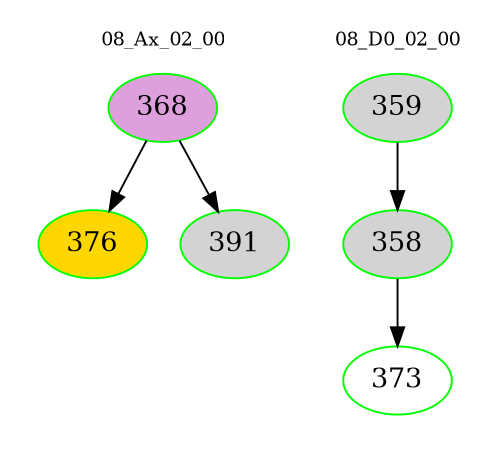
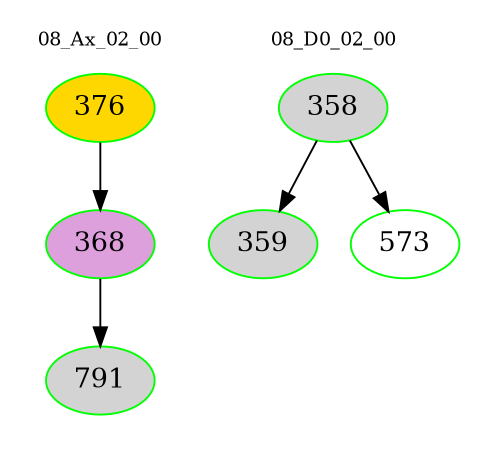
edge "368" -> "376": reversed
edge "359" -> "358": reversed
node "391": label "391" -> "791"
node "373": label "373" -> "573"
